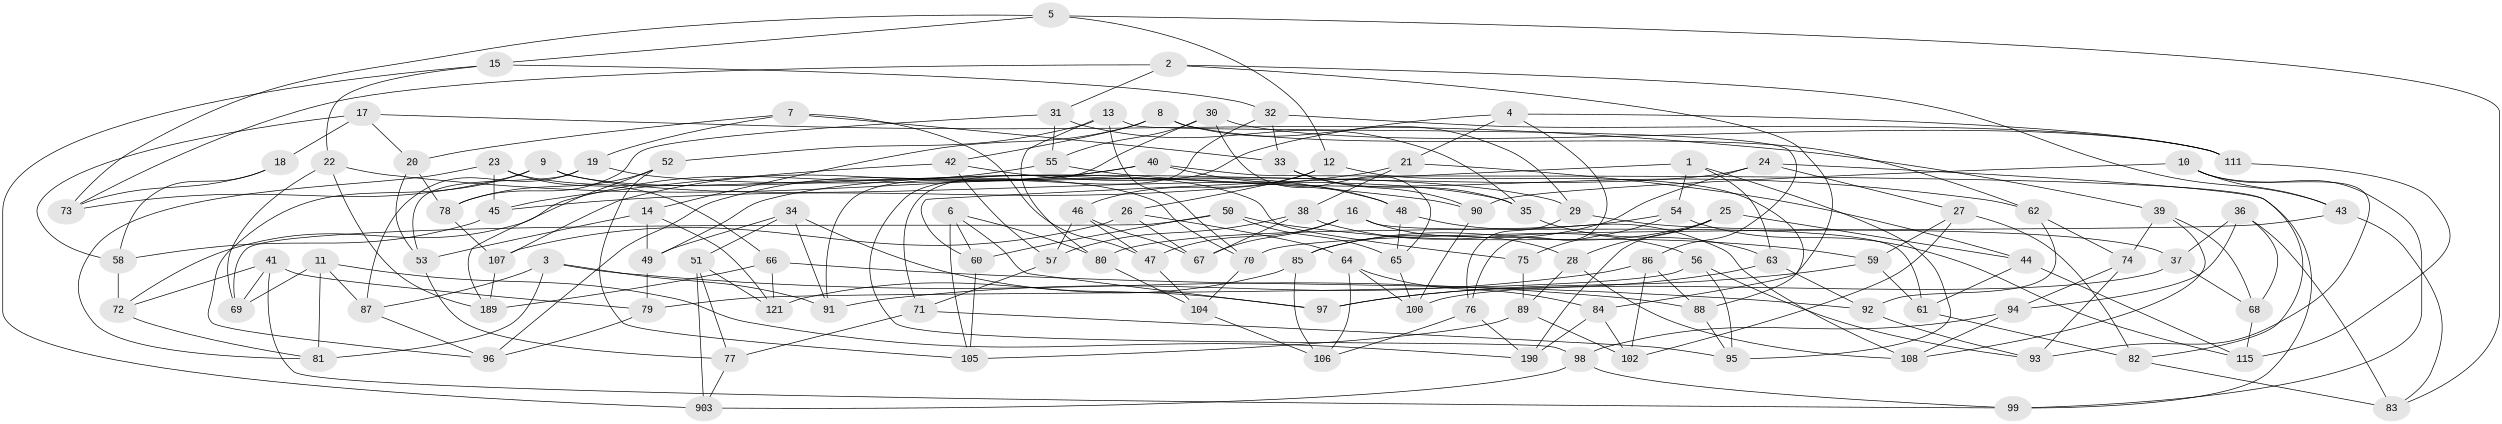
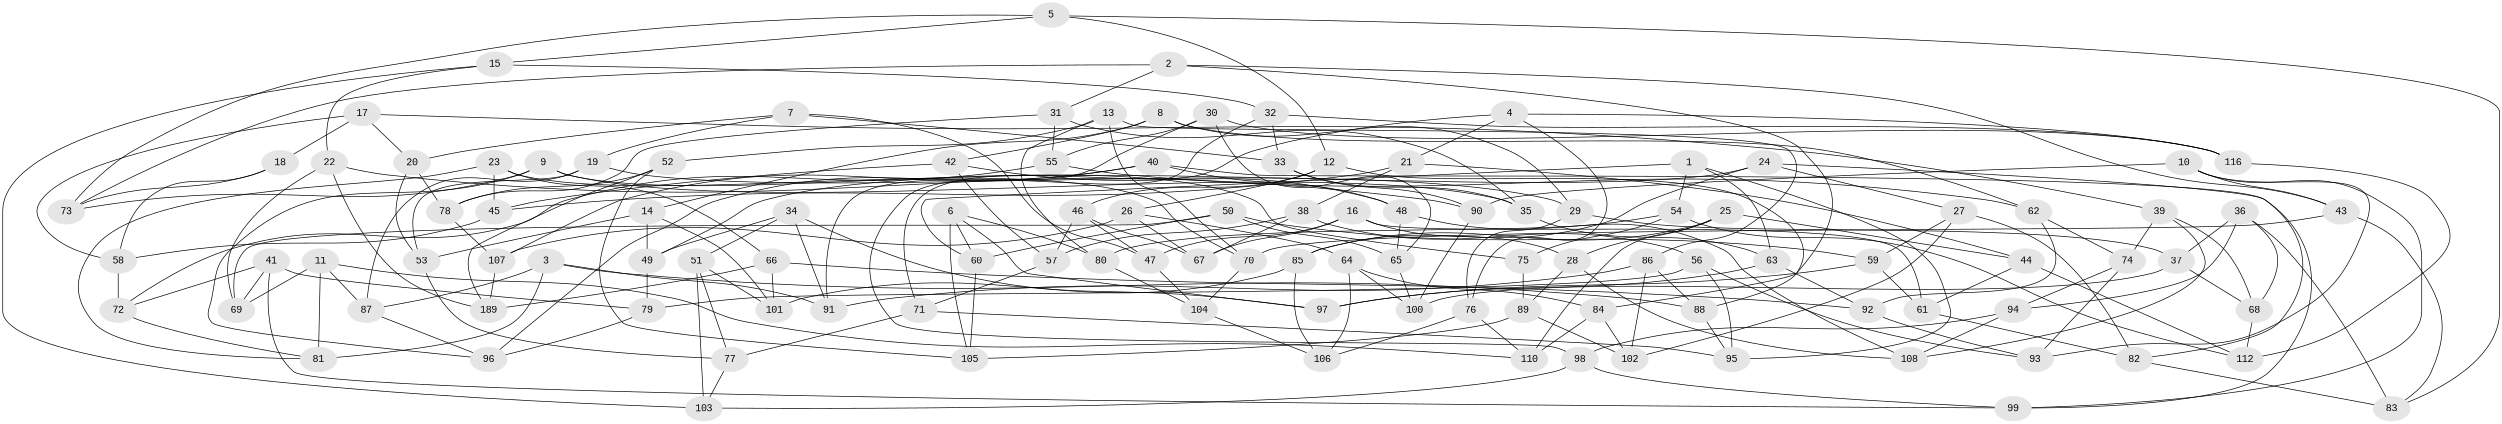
node "111": label "111" -> "116"
node "121": label "121" -> "101"
node "190": label "190" -> "110"
node "115": label "115" -> "112"
node "903": label "903" -> "103"
